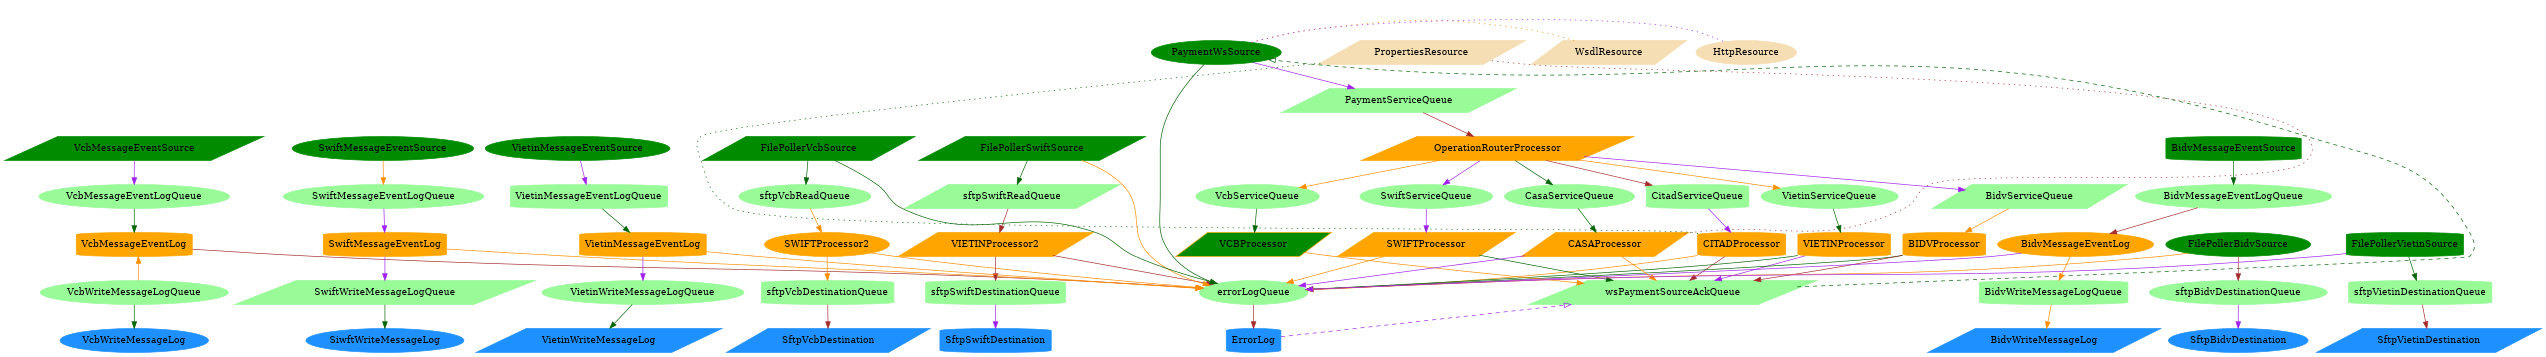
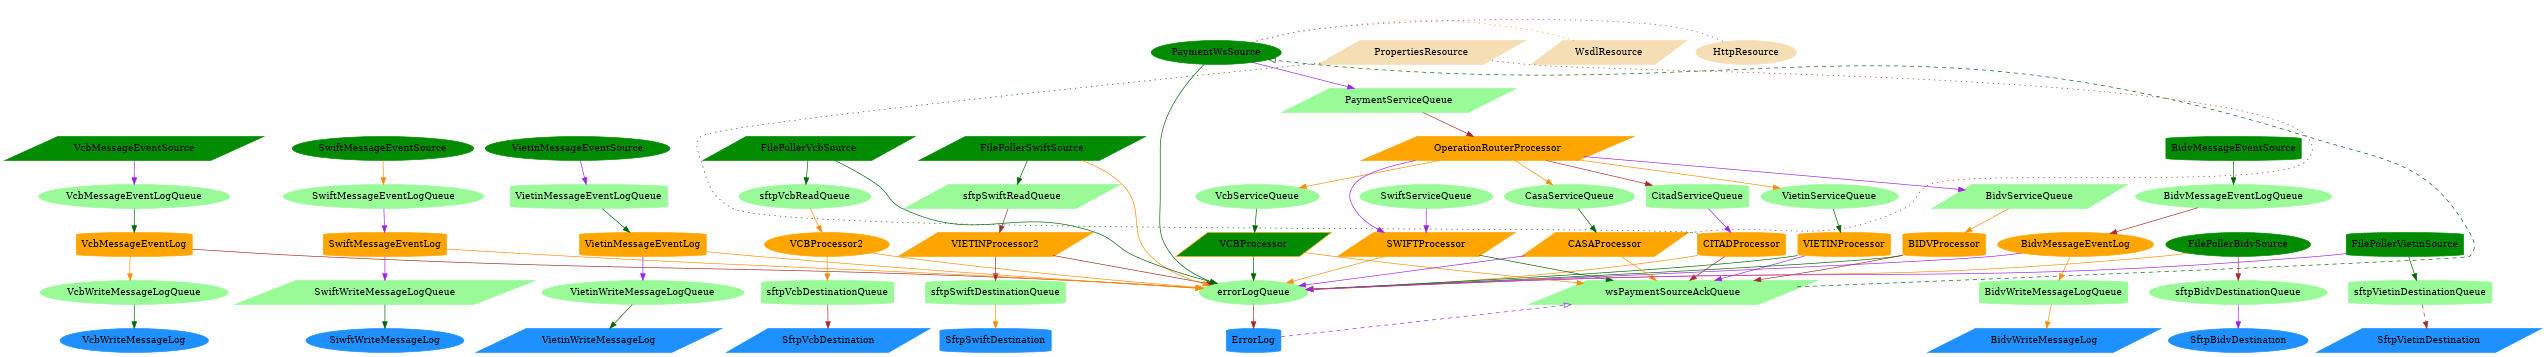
edge "OperationRouterProcessor" -> "SwiftServiceQueue": now "OperationRouterProcessor" -> "SWIFTProcessor"
edge "OperationRouterProcessor" -> "CasaServiceQueue": color darkgreen -> darkorange
node "SWIFTProcessor2": label "SWIFTProcessor2" -> "VCBProcessor2"
edge "VCBProcessor" -> "errorLogQueue": added
edge "VcbWriteMessageLogQueue" -> "VcbMessageEventLog": reversed
edge "sftpSwiftDestinationQueue" -> "SftpSwiftDestination": color purple -> darkorange
edge "sftpVietinDestinationQueue" -> "SftpVietinDestination": style solid -> dashed
